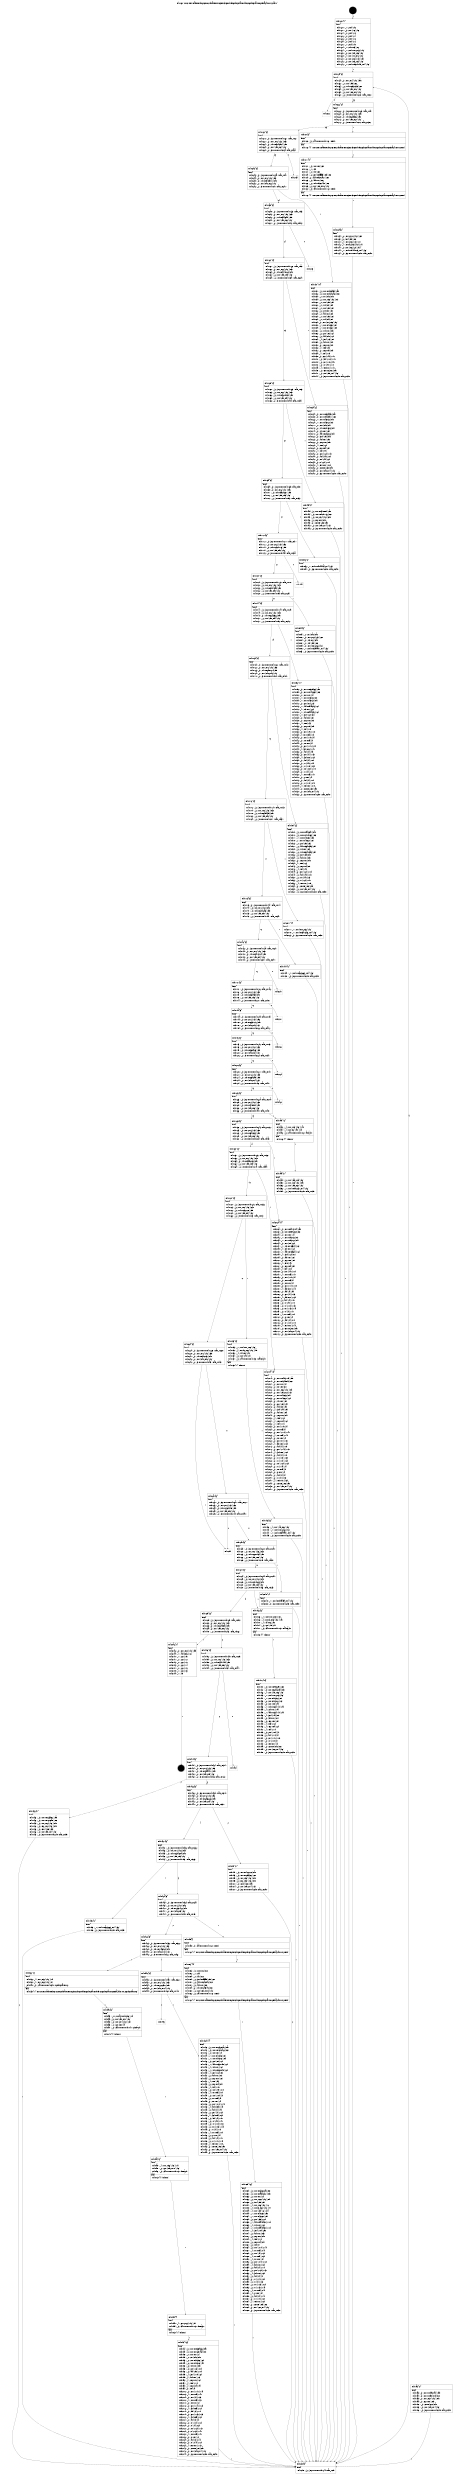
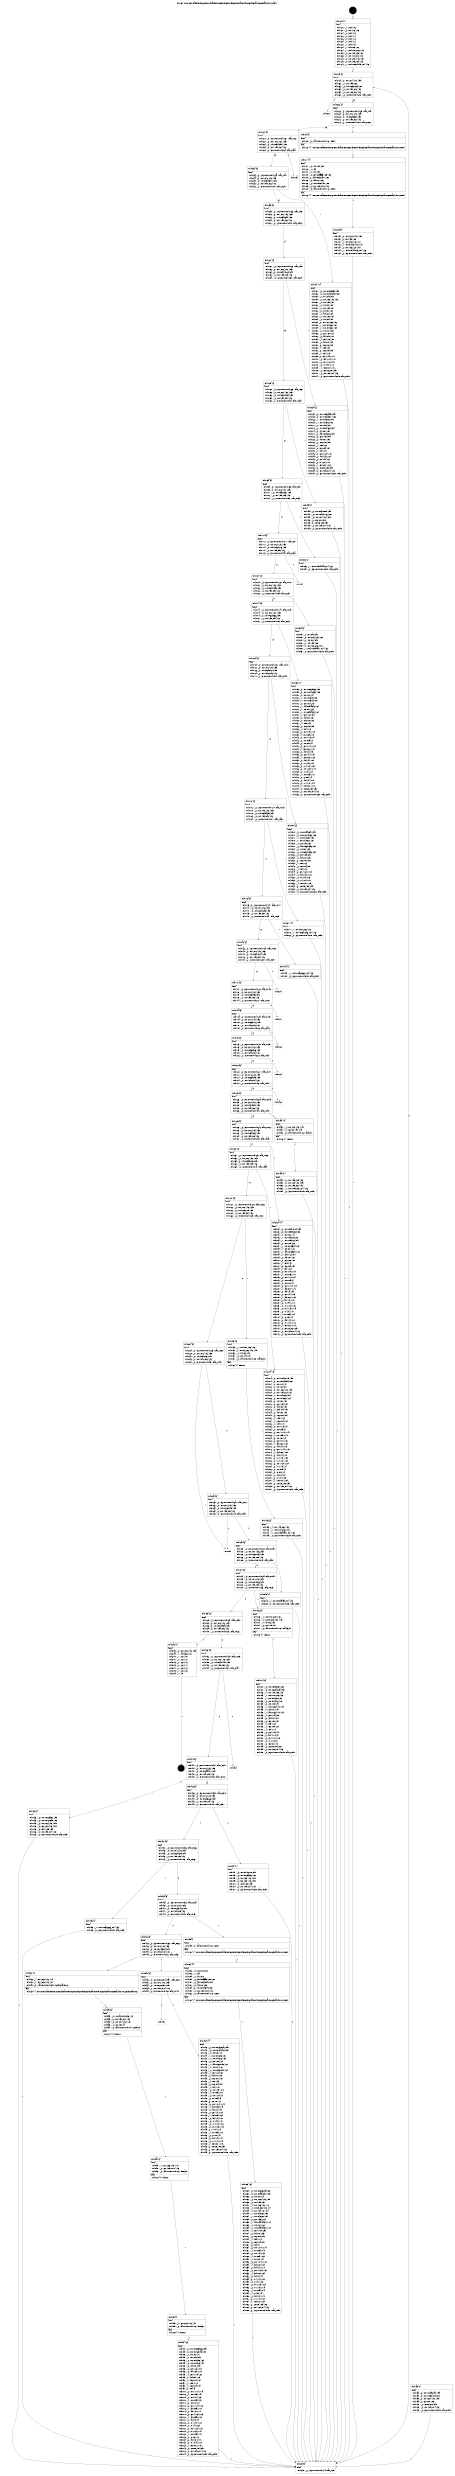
node "0x4021d3": removed
